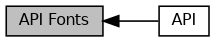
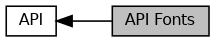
edge "API" -> "API Fonts": reversed
